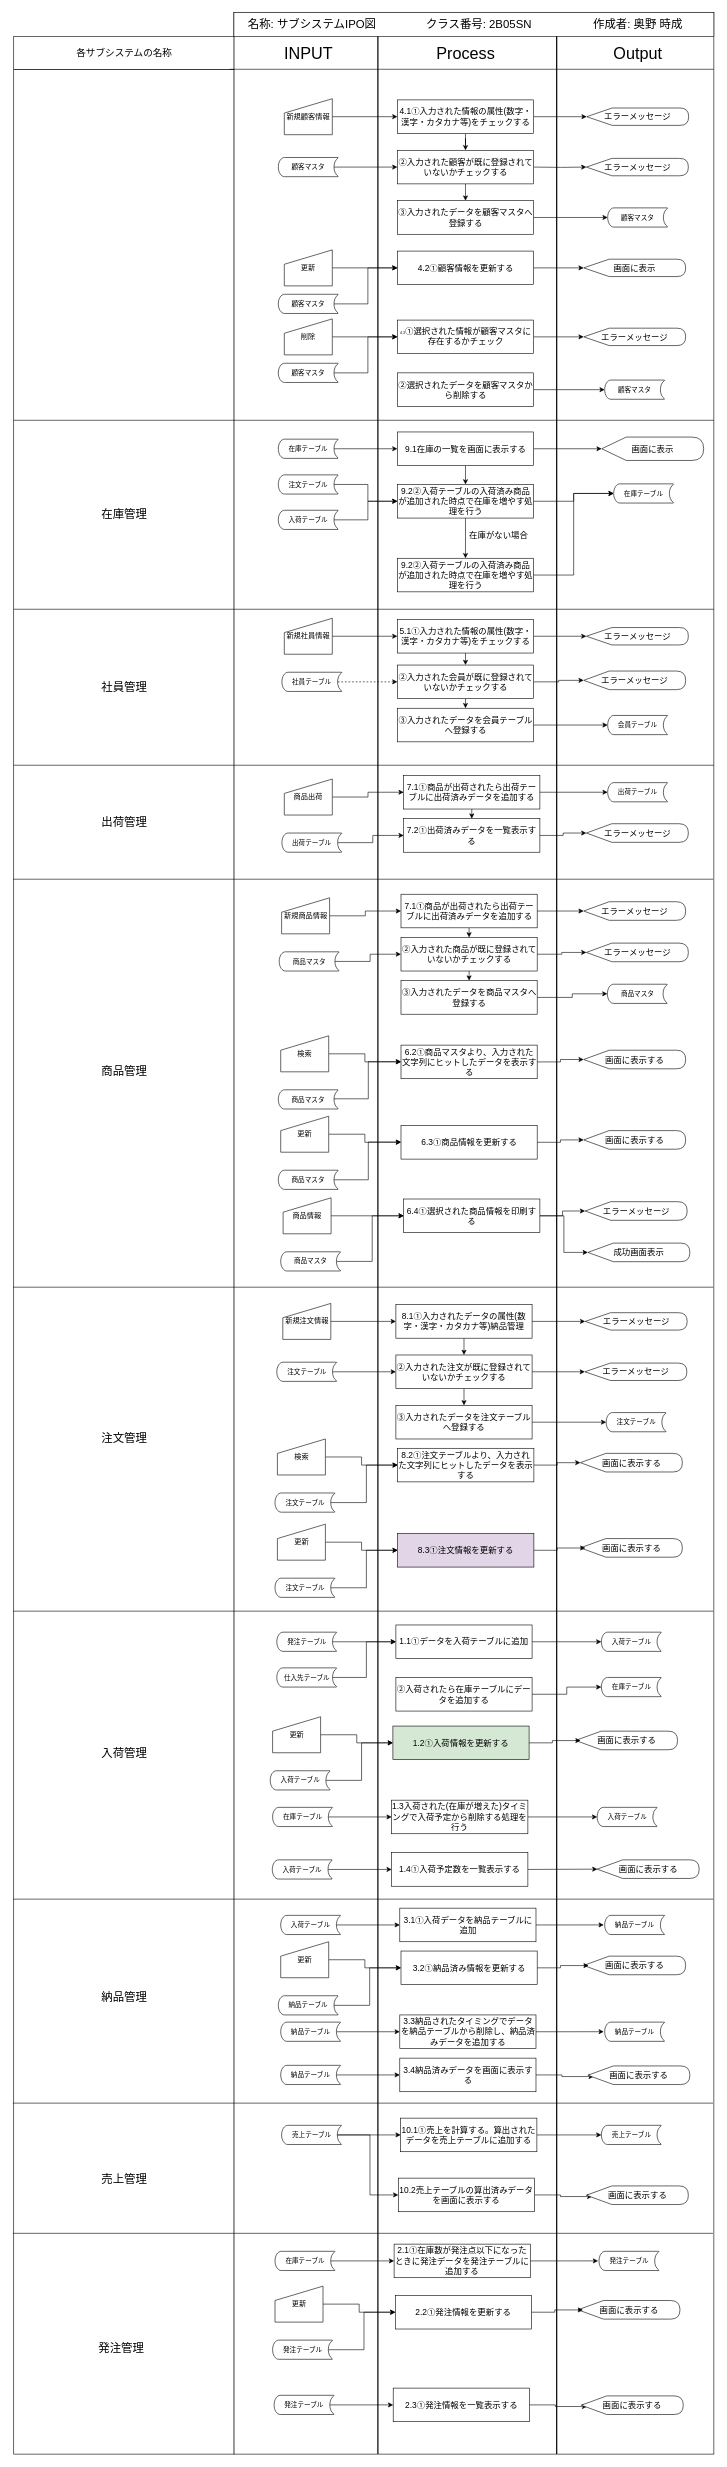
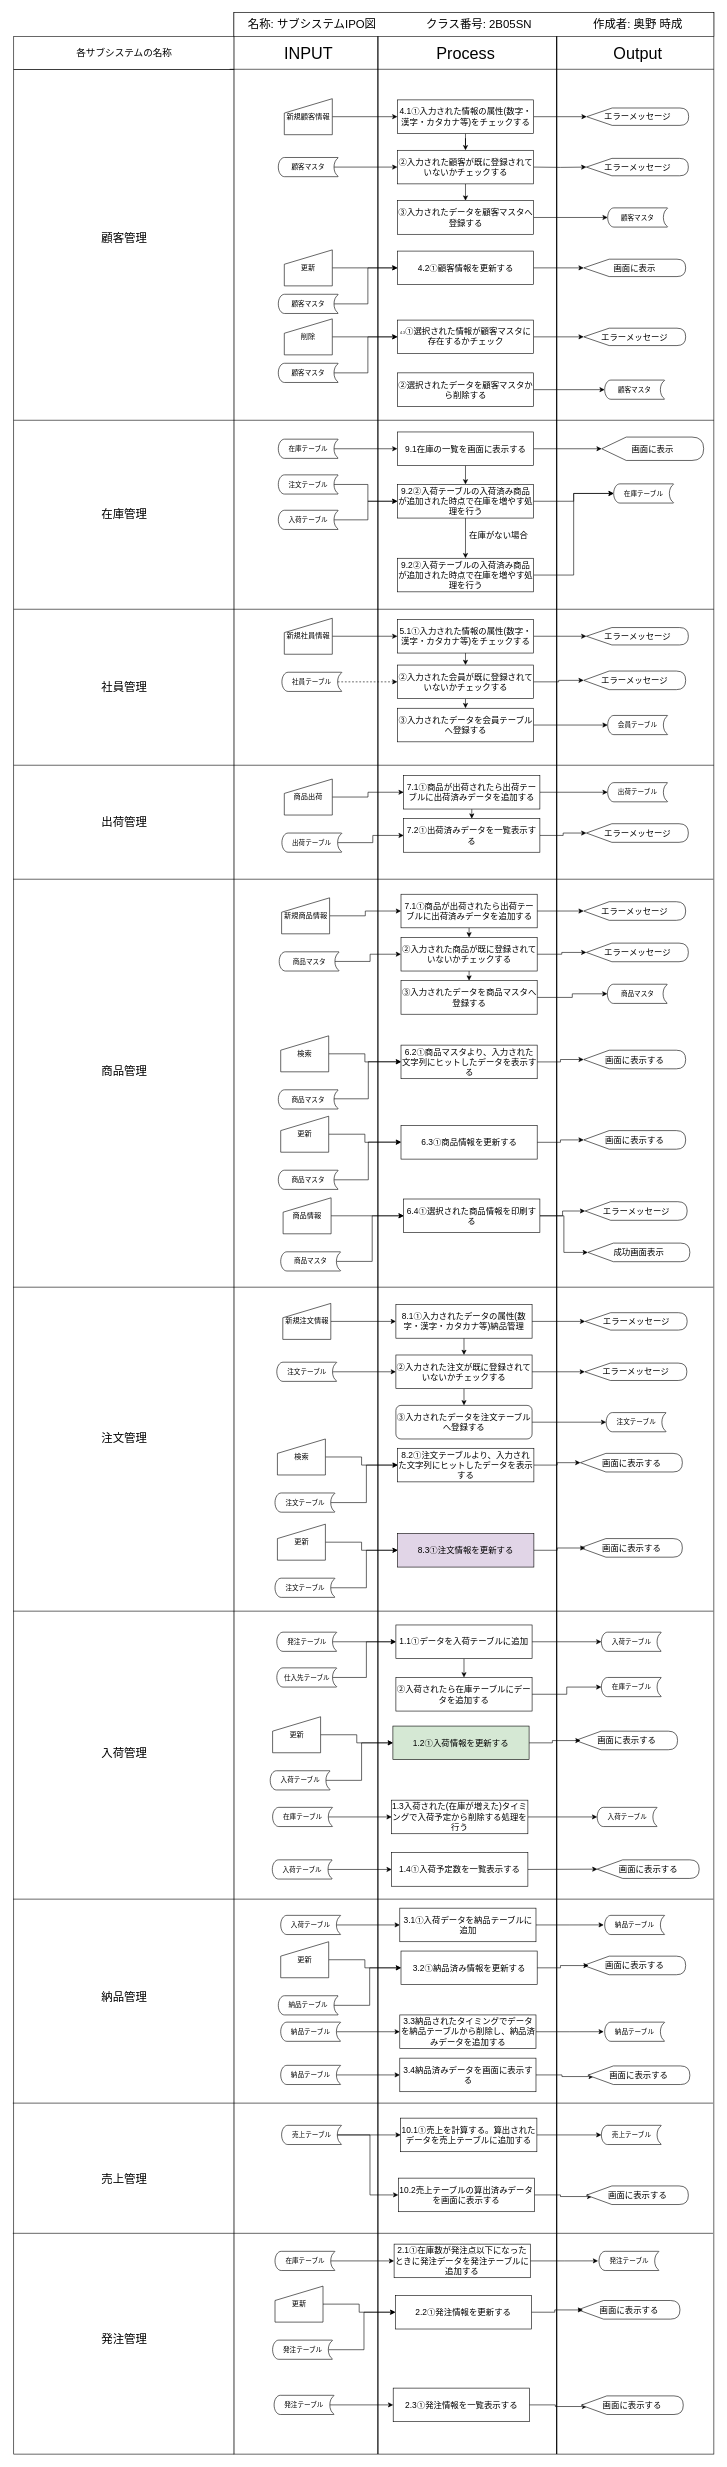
node "顧客管理": added
node "③入力されたデータを注文テーブルへ登録する": shape rectangle -> rounded rectangle
edge "1.1①データを入荷テーブルに追加" -> "②入荷されたら在庫テーブルにデータを追加する": added
node "発注管理": moved (121, 2349) -> (124, 2340)
